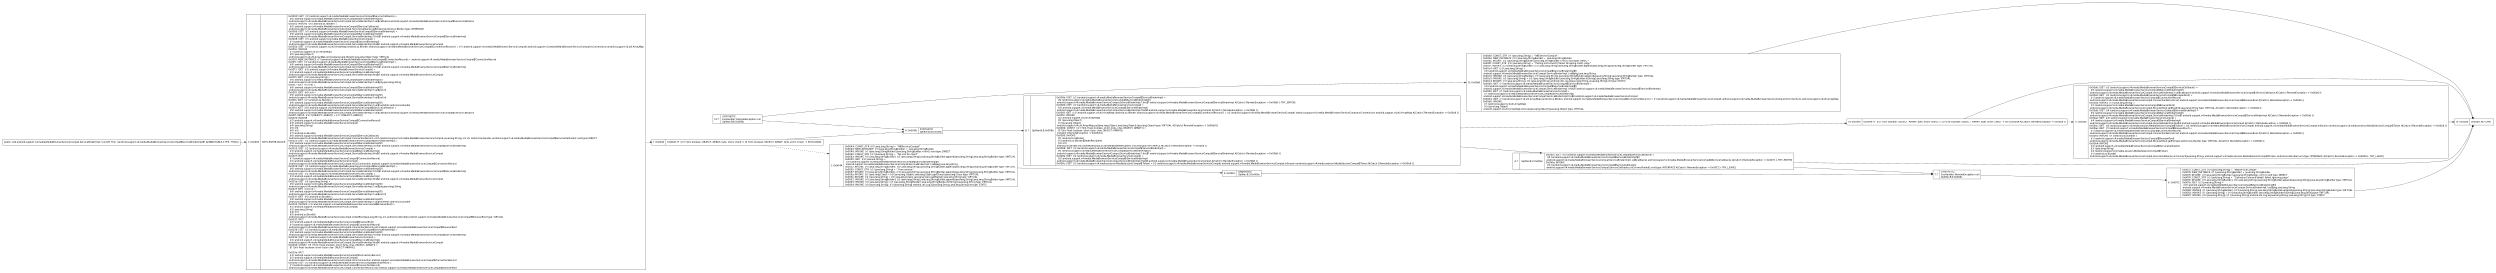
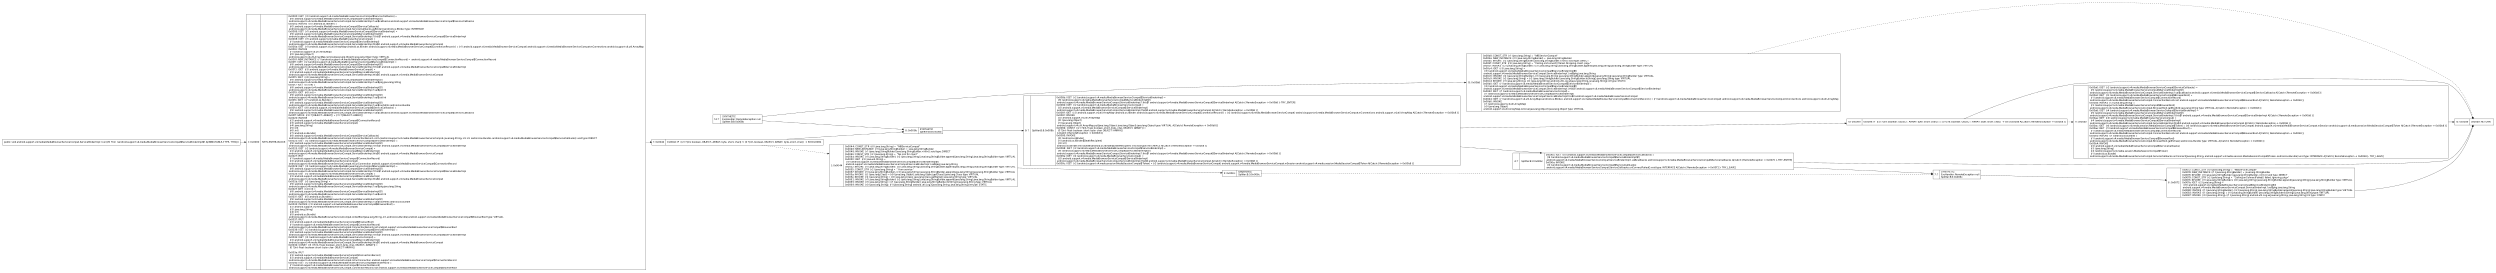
edge "13: 0x00b8" -> "15: 0x00d9": style solid -> dashed
edge "3: 0x006c" -> "7: ?": style solid -> dashed
